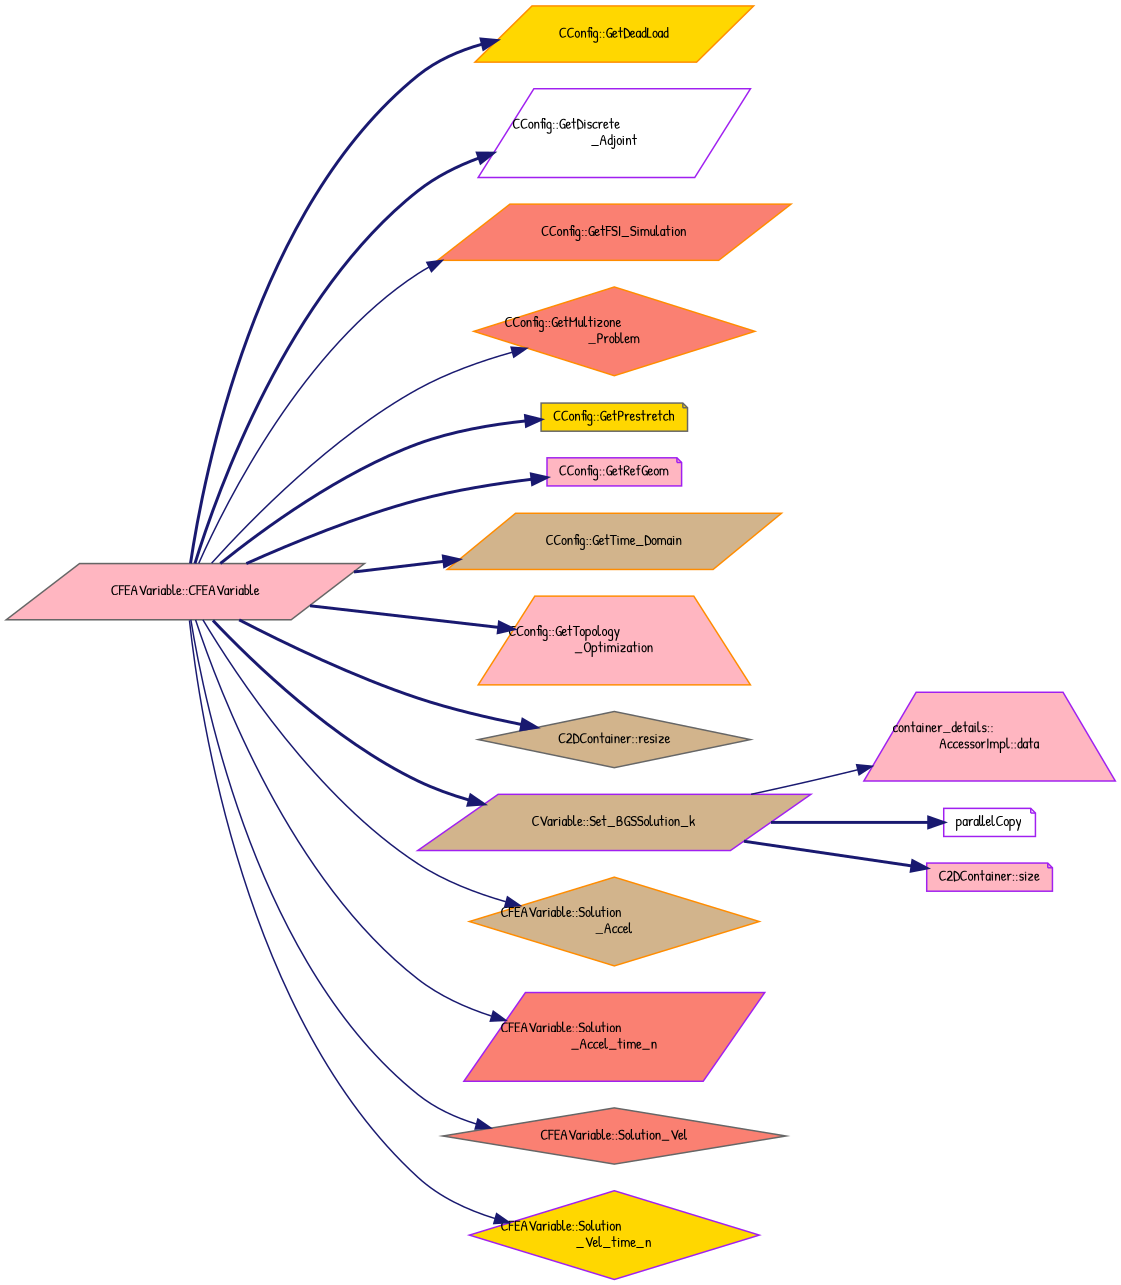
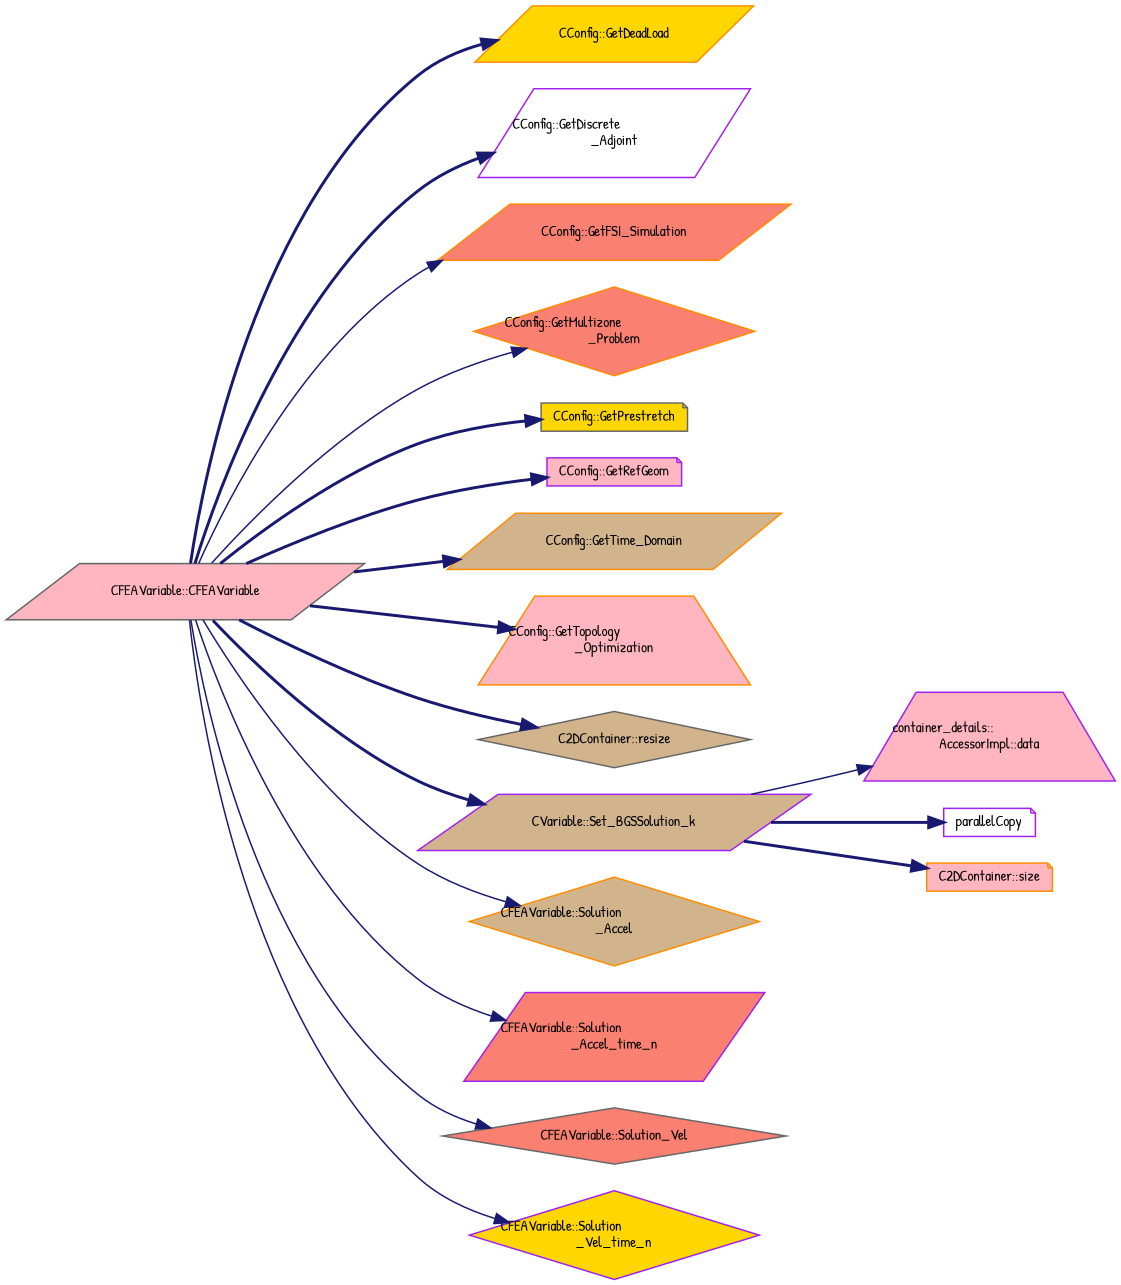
node "C2DContainer::size": color purple -> darkorange
